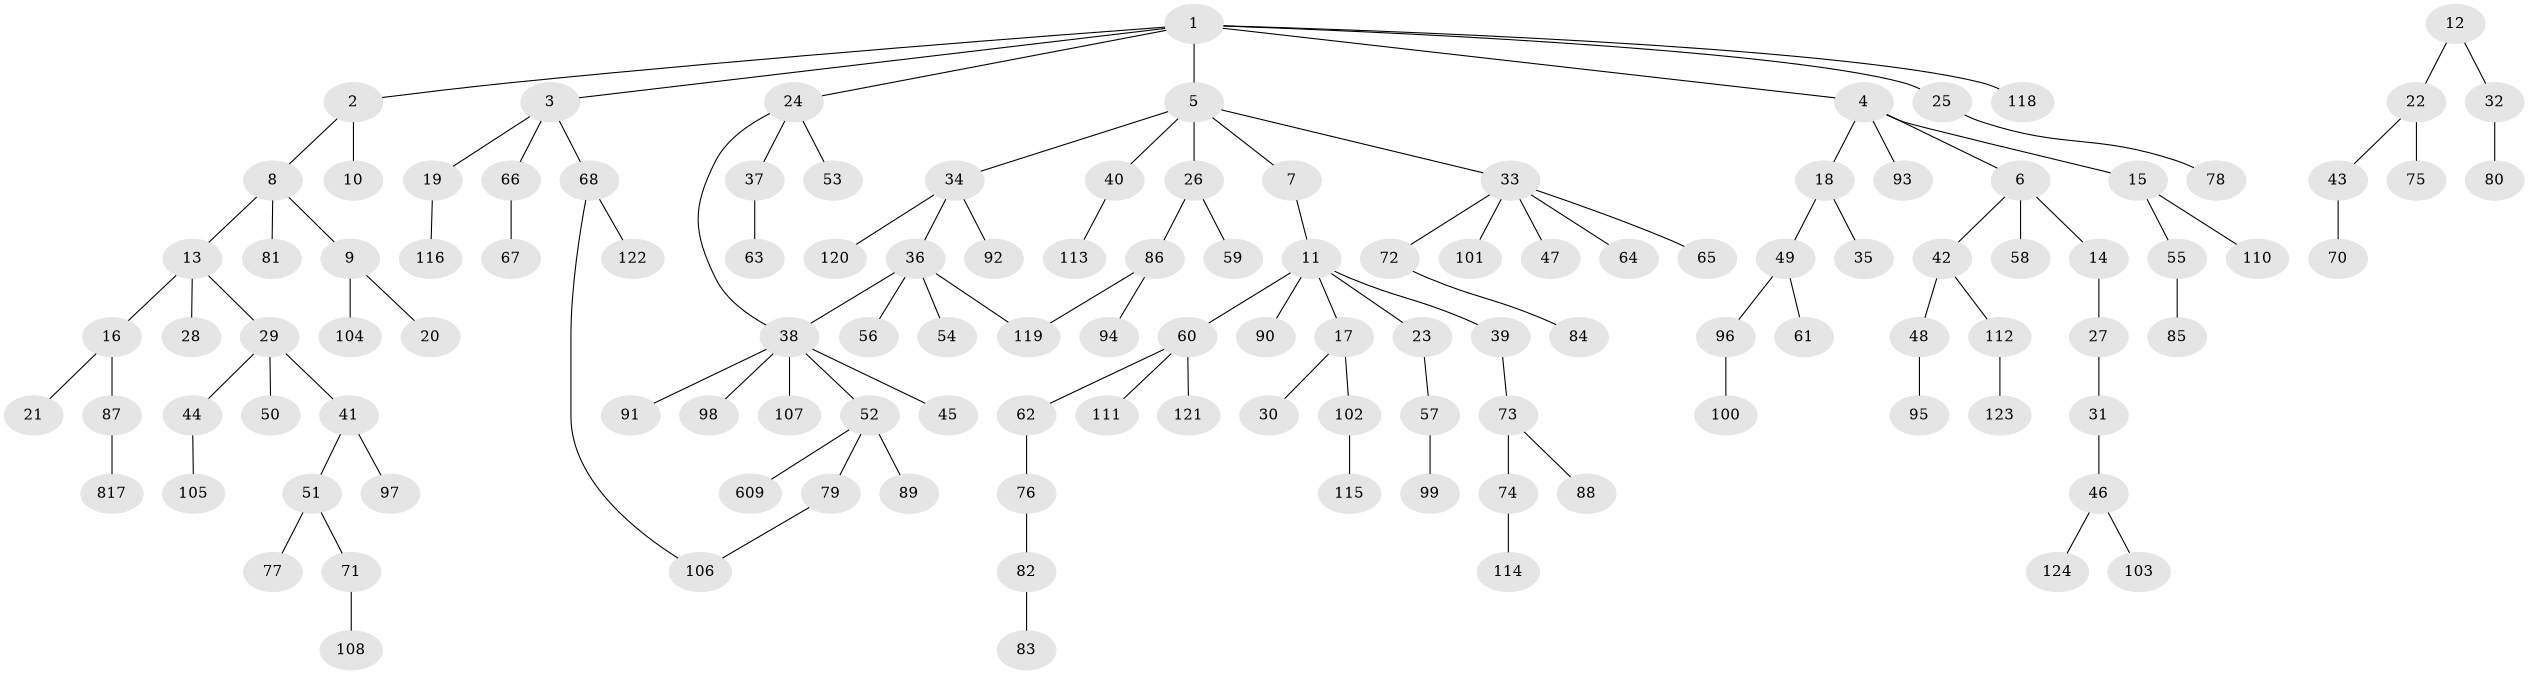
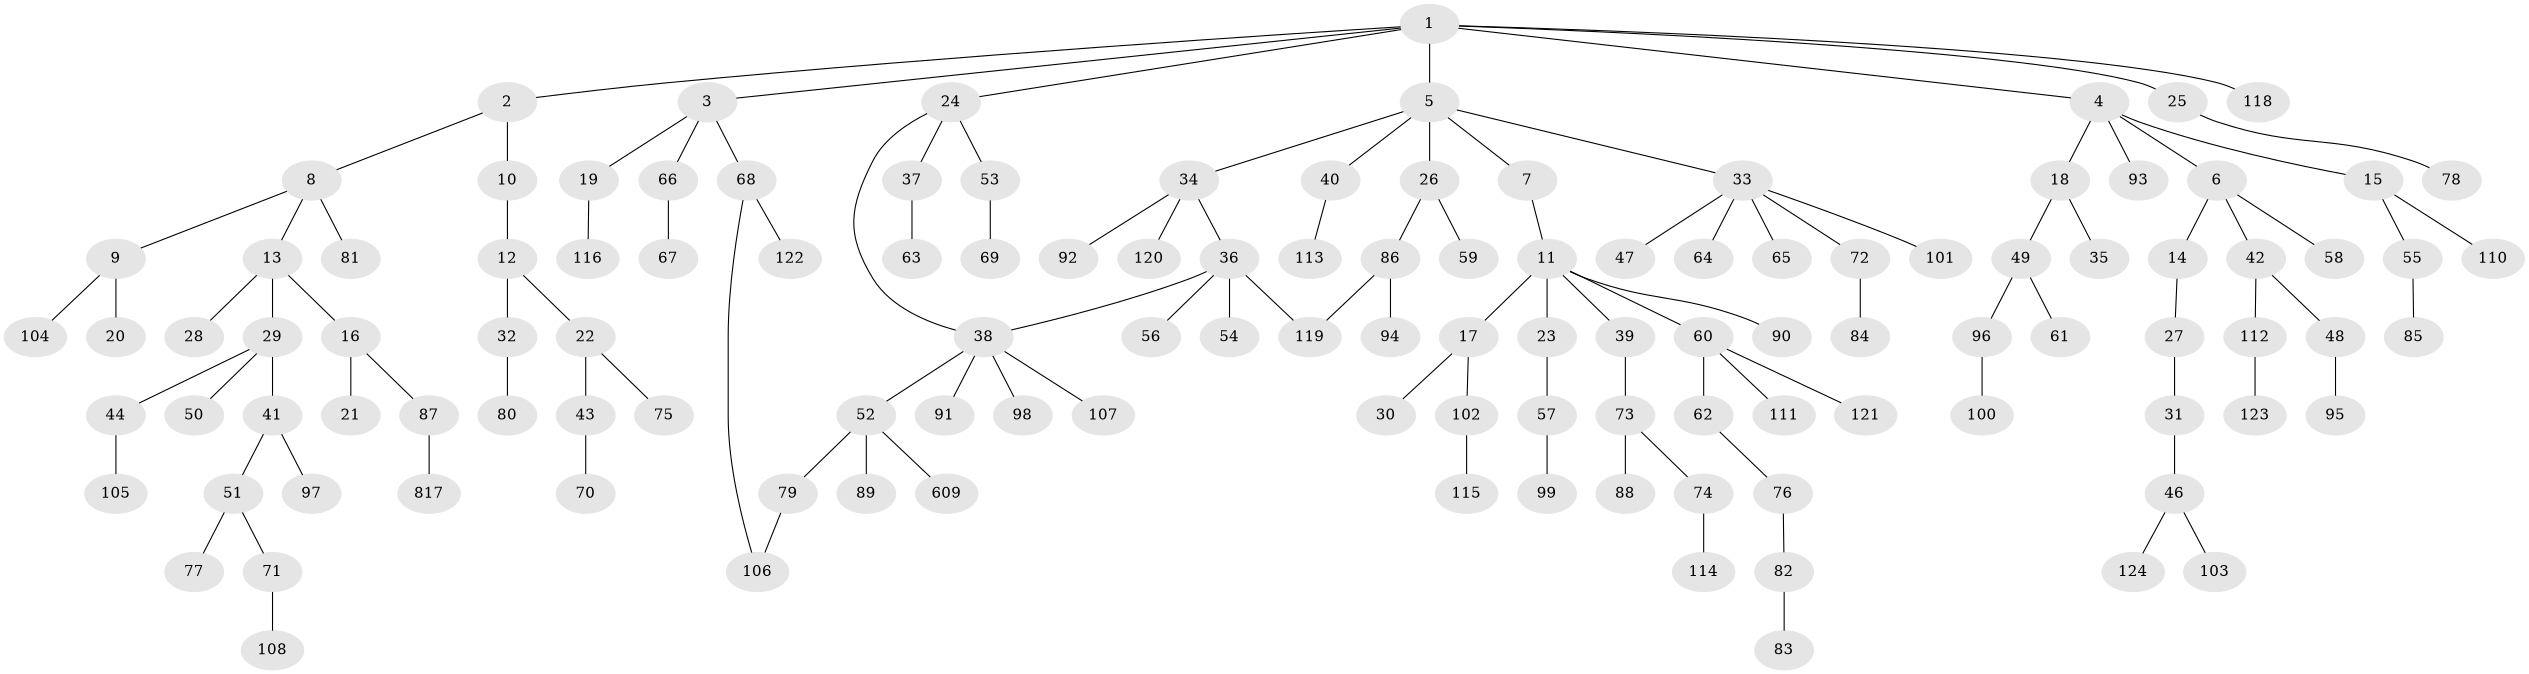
edge "10" -- "12": added
node "69": added
node "45": removed
